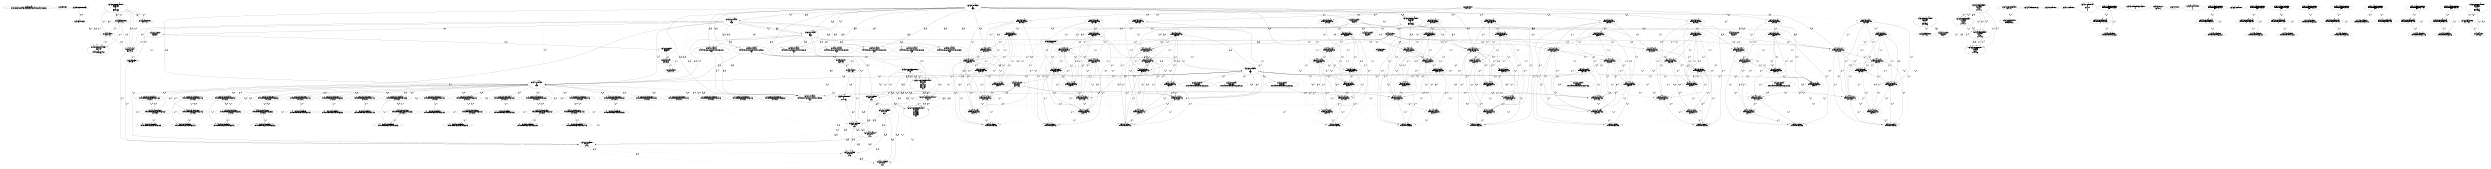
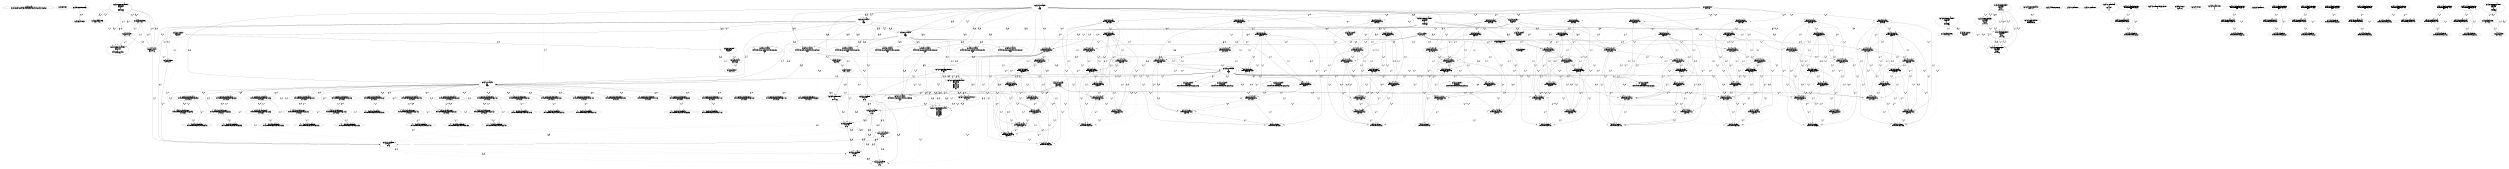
edge "268464425.lstrcatW retval_lstrlenW_32864_32 268497860" -> "268464439.lstrcatW retval_lstrlenW_32864_32 3221762048": reversed
